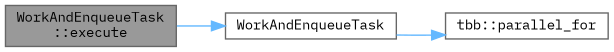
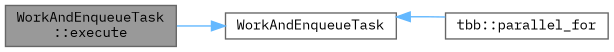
edge "WorkAndEnqueueTask" -> "tbb::parallel_for": reversed
